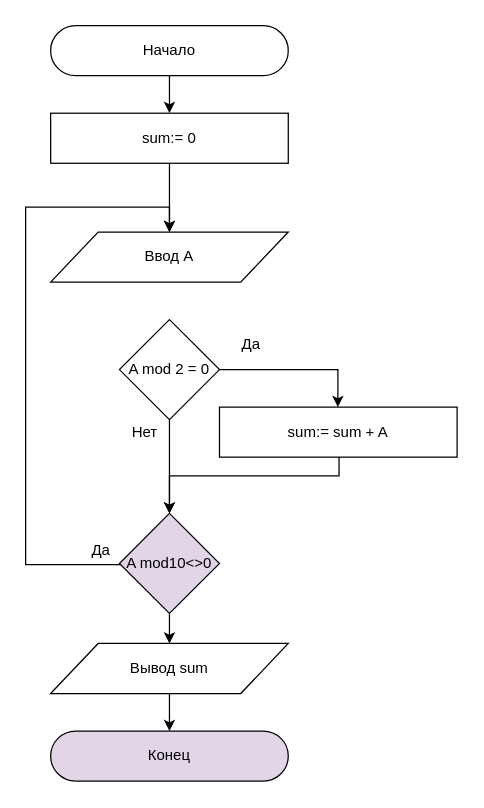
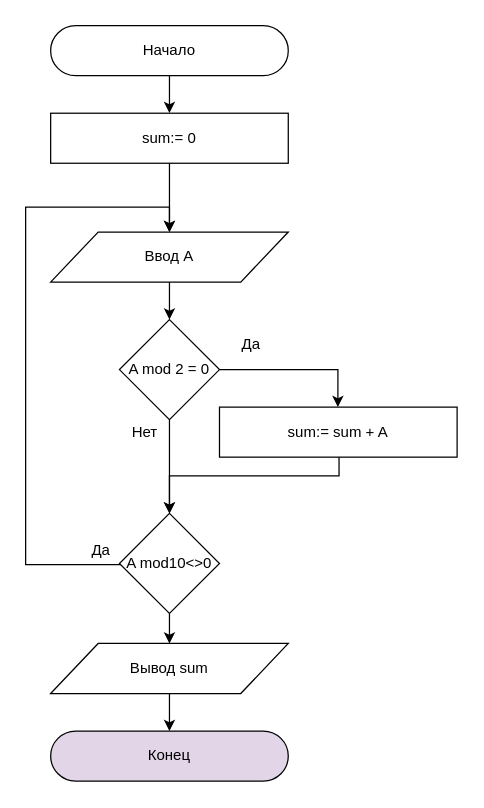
edge "Ввод A" -> "A mod 2 = 0": added
node "A mod10<>0": fillcolor #e1d5e7 -> #ffffff
